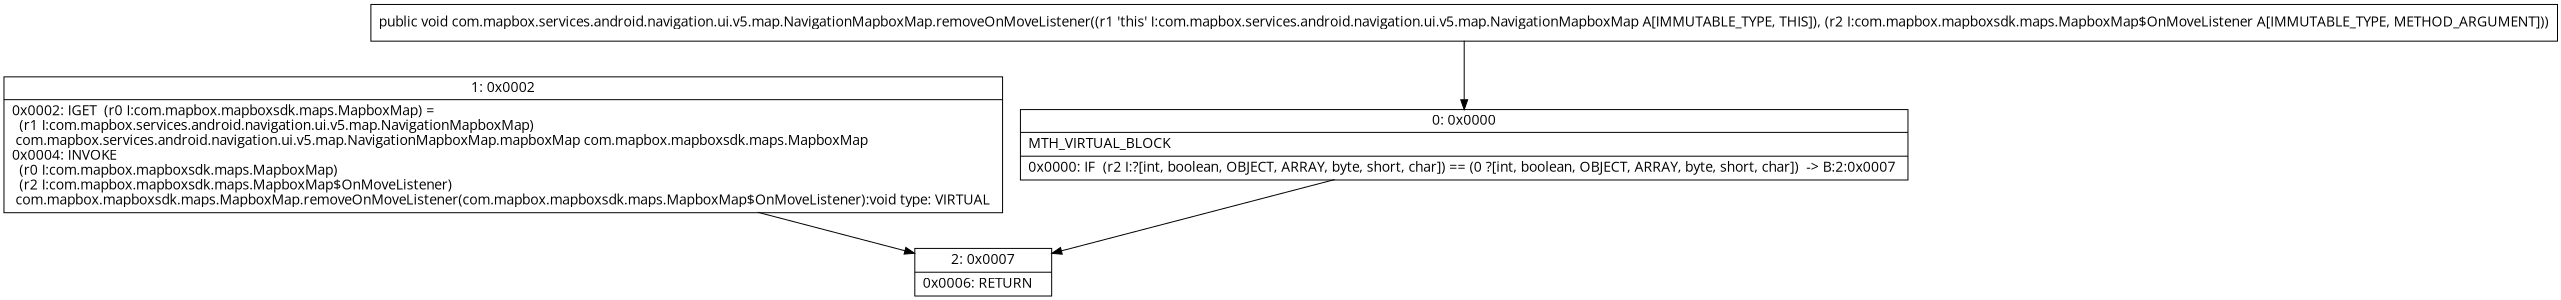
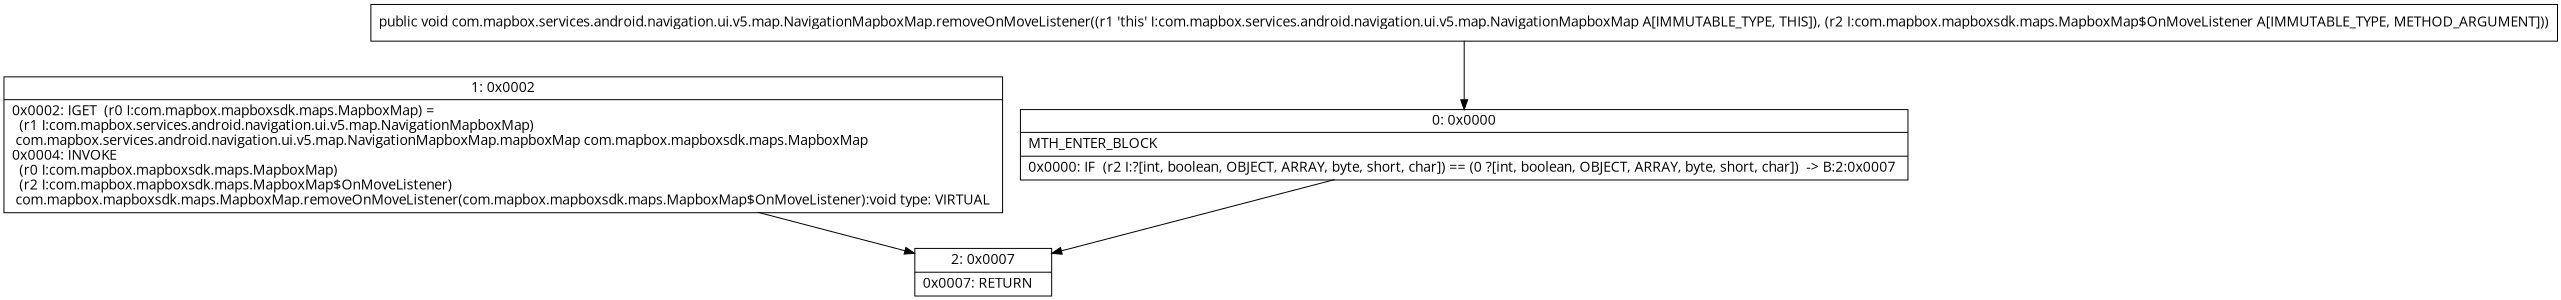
node "0: 0x0000": text "MTH_VIRTUAL_BLOCK" -> "MTH_ENTER_BLOCK"
node "2: 0x0007": text "0x0006: RETURN" -> "0x0007: RETURN"
